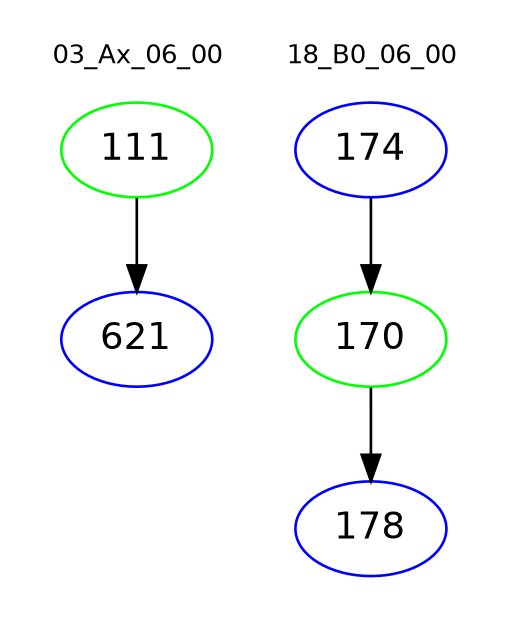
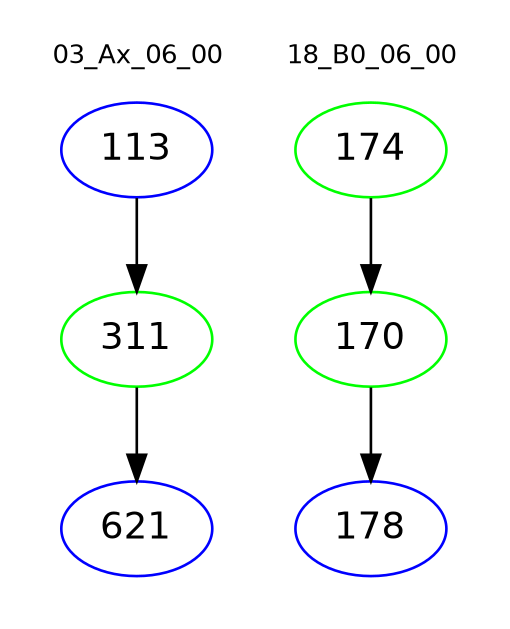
node "113": added
node "111": label "111" -> "311"
node "174": color blue -> green
